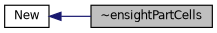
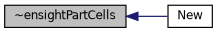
edge "~ensightPartCells" -> "New": reversed
